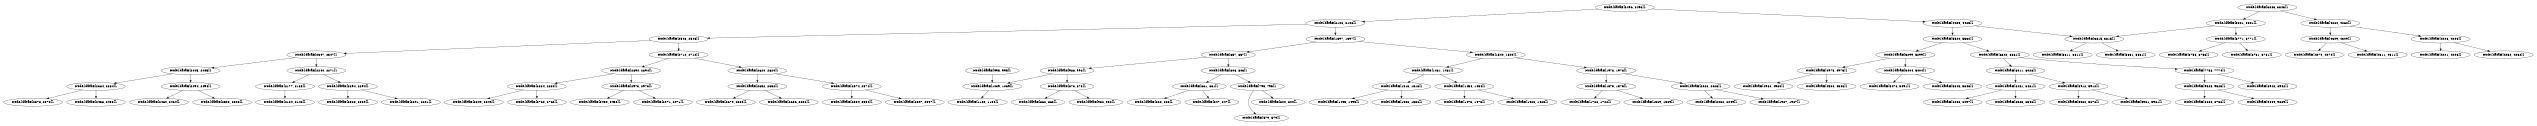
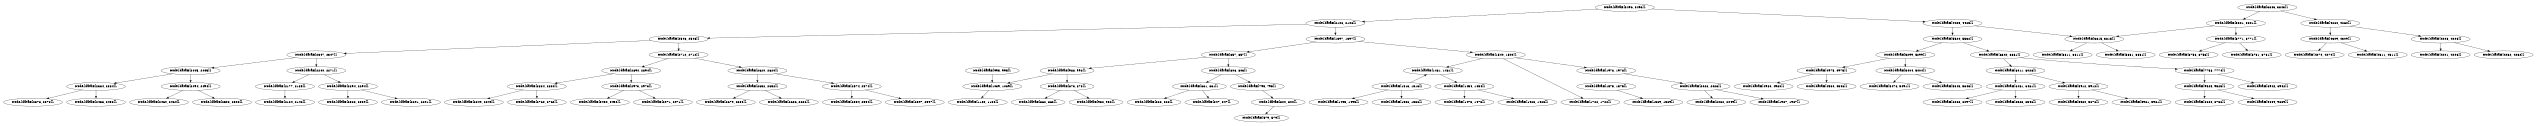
edge "Node{data=[1978, 1978]}" -> "Node{data=[1575, 1575]}": removed
edge "Node{data=[1481, 1481]}" -> "Node{data=[1513, 1513]}": reversed
edge "Node{data=[1575, 1575]}" -> "Node{data=[1722, 1722]}": now "Node{data=[1540, 1540]}" -> "Node{data=[1722, 1722]}"
edge "Node{data=[795, 795]}" -> "Node{data=[579, 579]}": now "Node{data=[800, 800]}" -> "Node{data=[579, 579]}"
